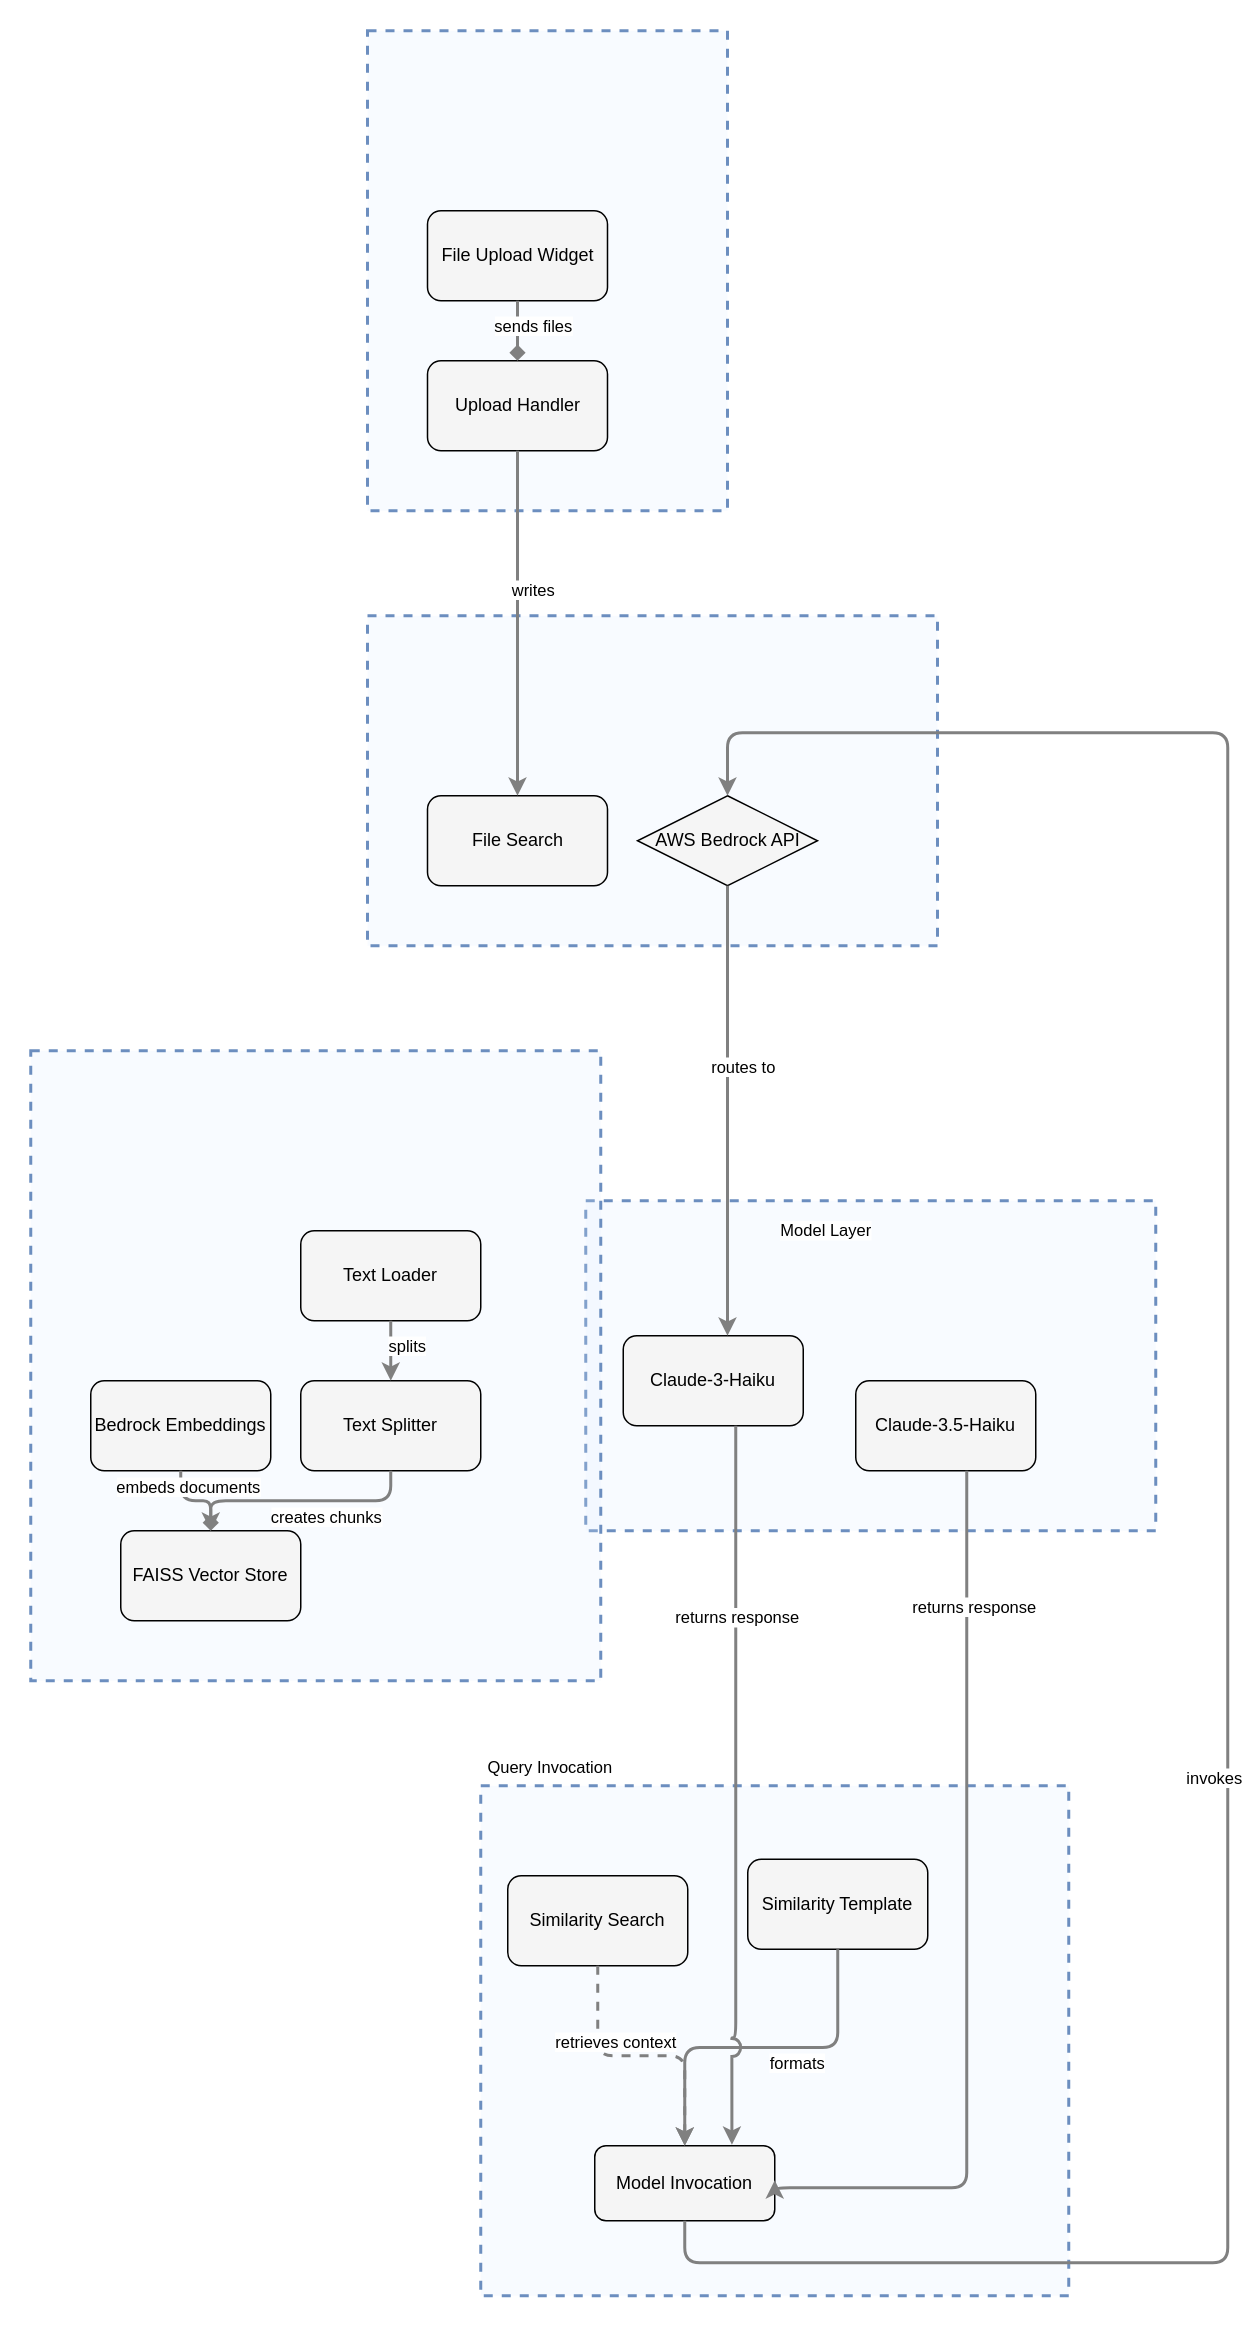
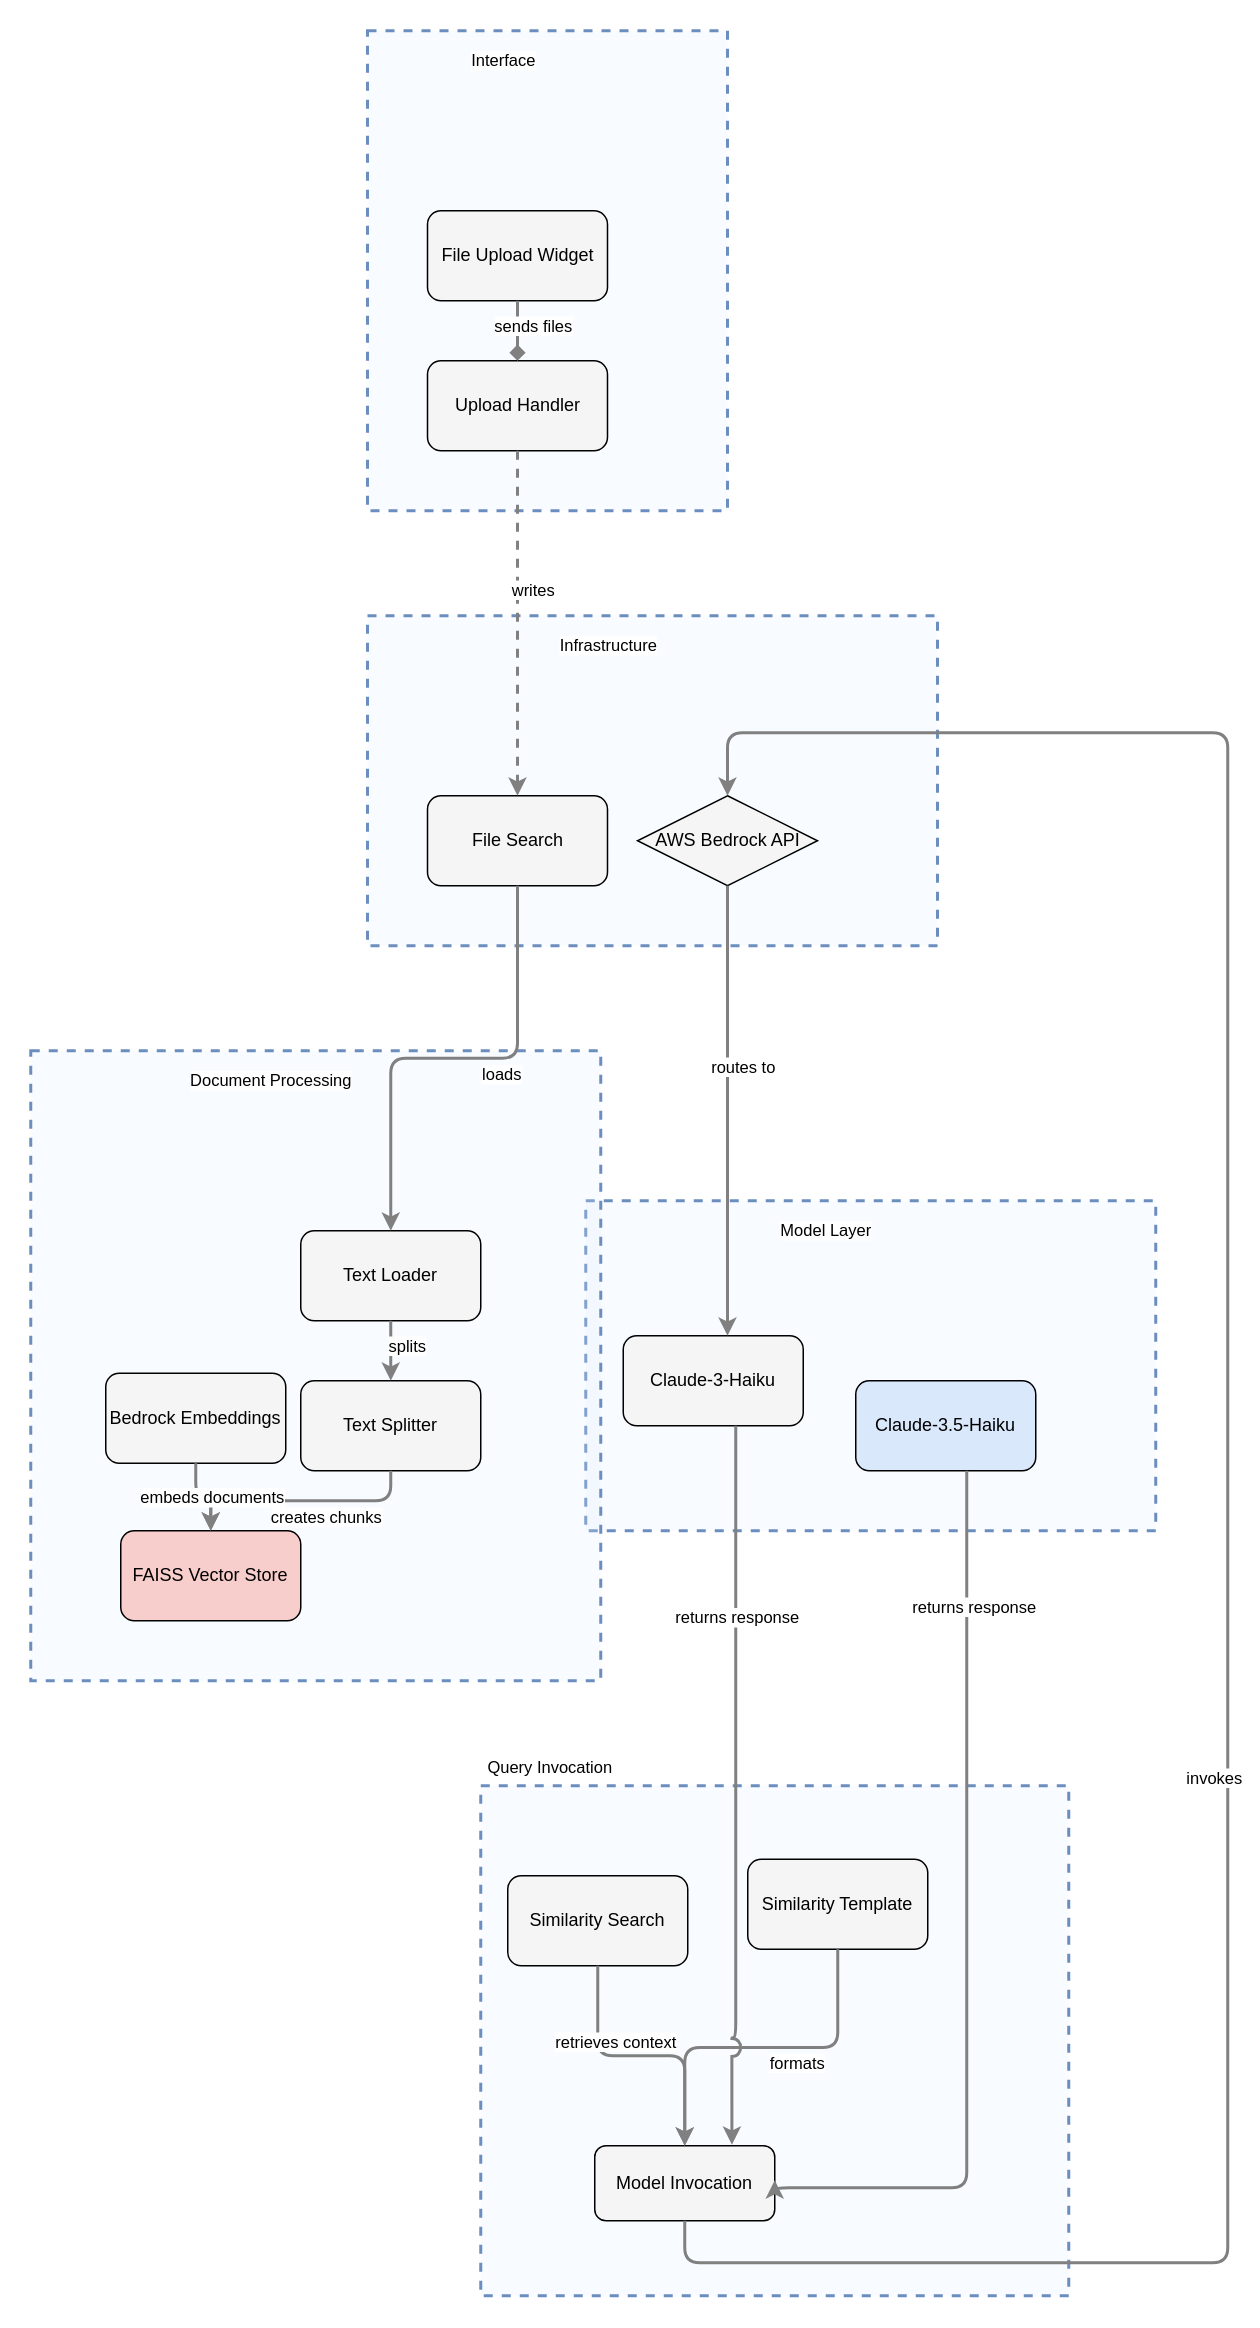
node "Interface": added
node "Infrastructure": added
edge "Upload Handler" -> "File Search": style solid -> dashed
edge "File Search" -> "Text Loader": added, label "loads"
node "Document Processing": added
node "Bedrock Embeddings": moved (181, 1426) -> (196, 1418)
node "Claude-3.5-Haiku": fillcolor #f5f5f5 -> #dae8fc
edge "Text Splitter" -> "FAISS Vector Store": arrowhead diamond -> classic
node "FAISS Vector Store": fillcolor #f5f5f5 -> #f8cecc
edge "Similarity Search" -> "Model Invocation": style dashed -> solid
